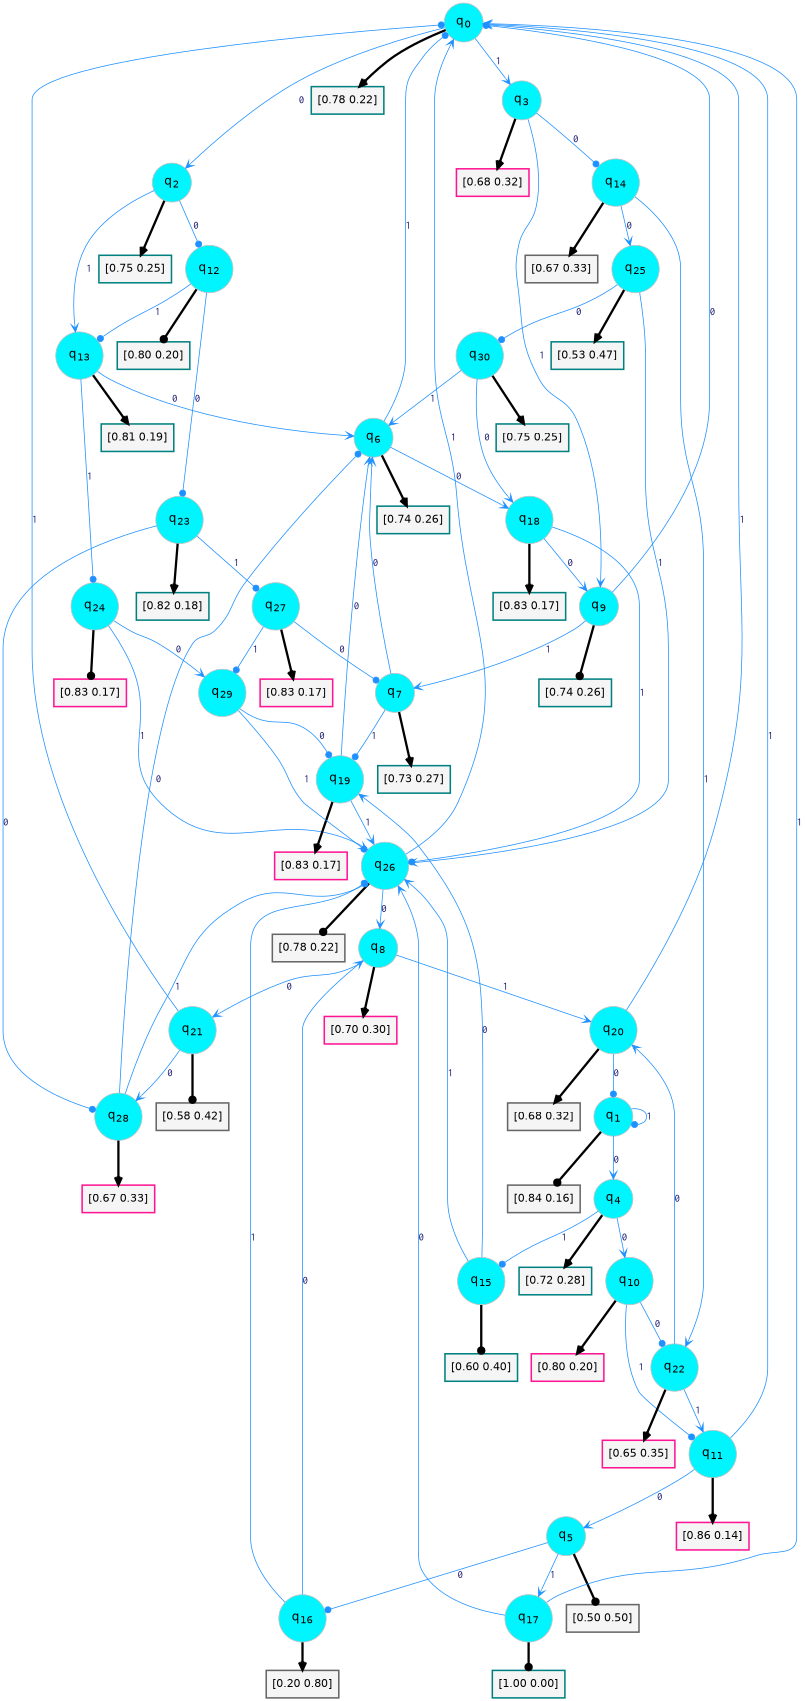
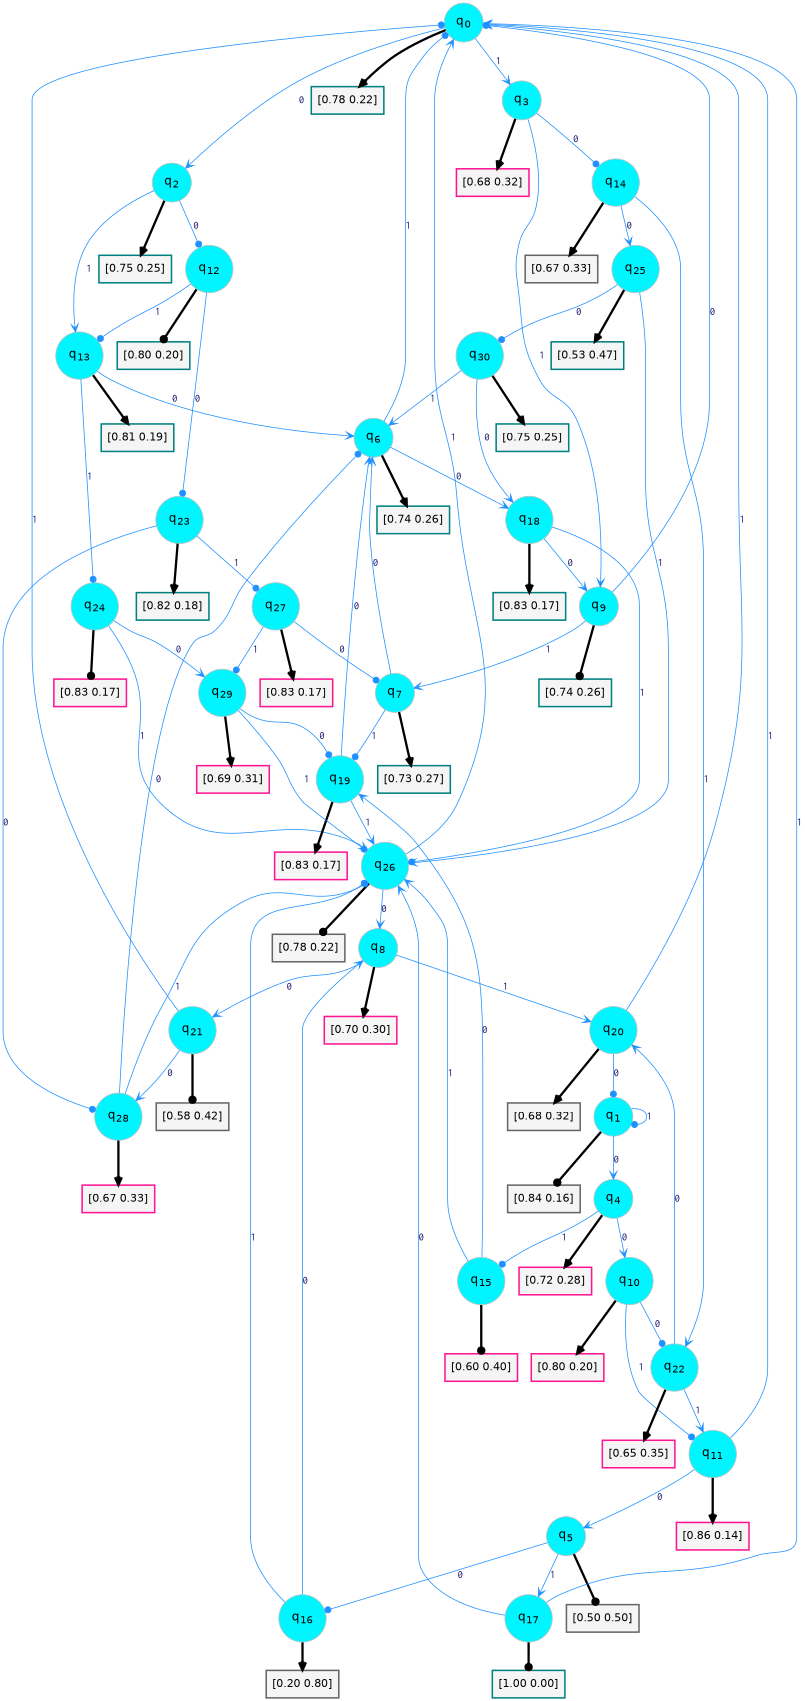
node "[0.69 0.31]": added
node "[0.72 0.28]": color teal -> deeppink
node "[0.60 0.40]": color teal -> deeppink
